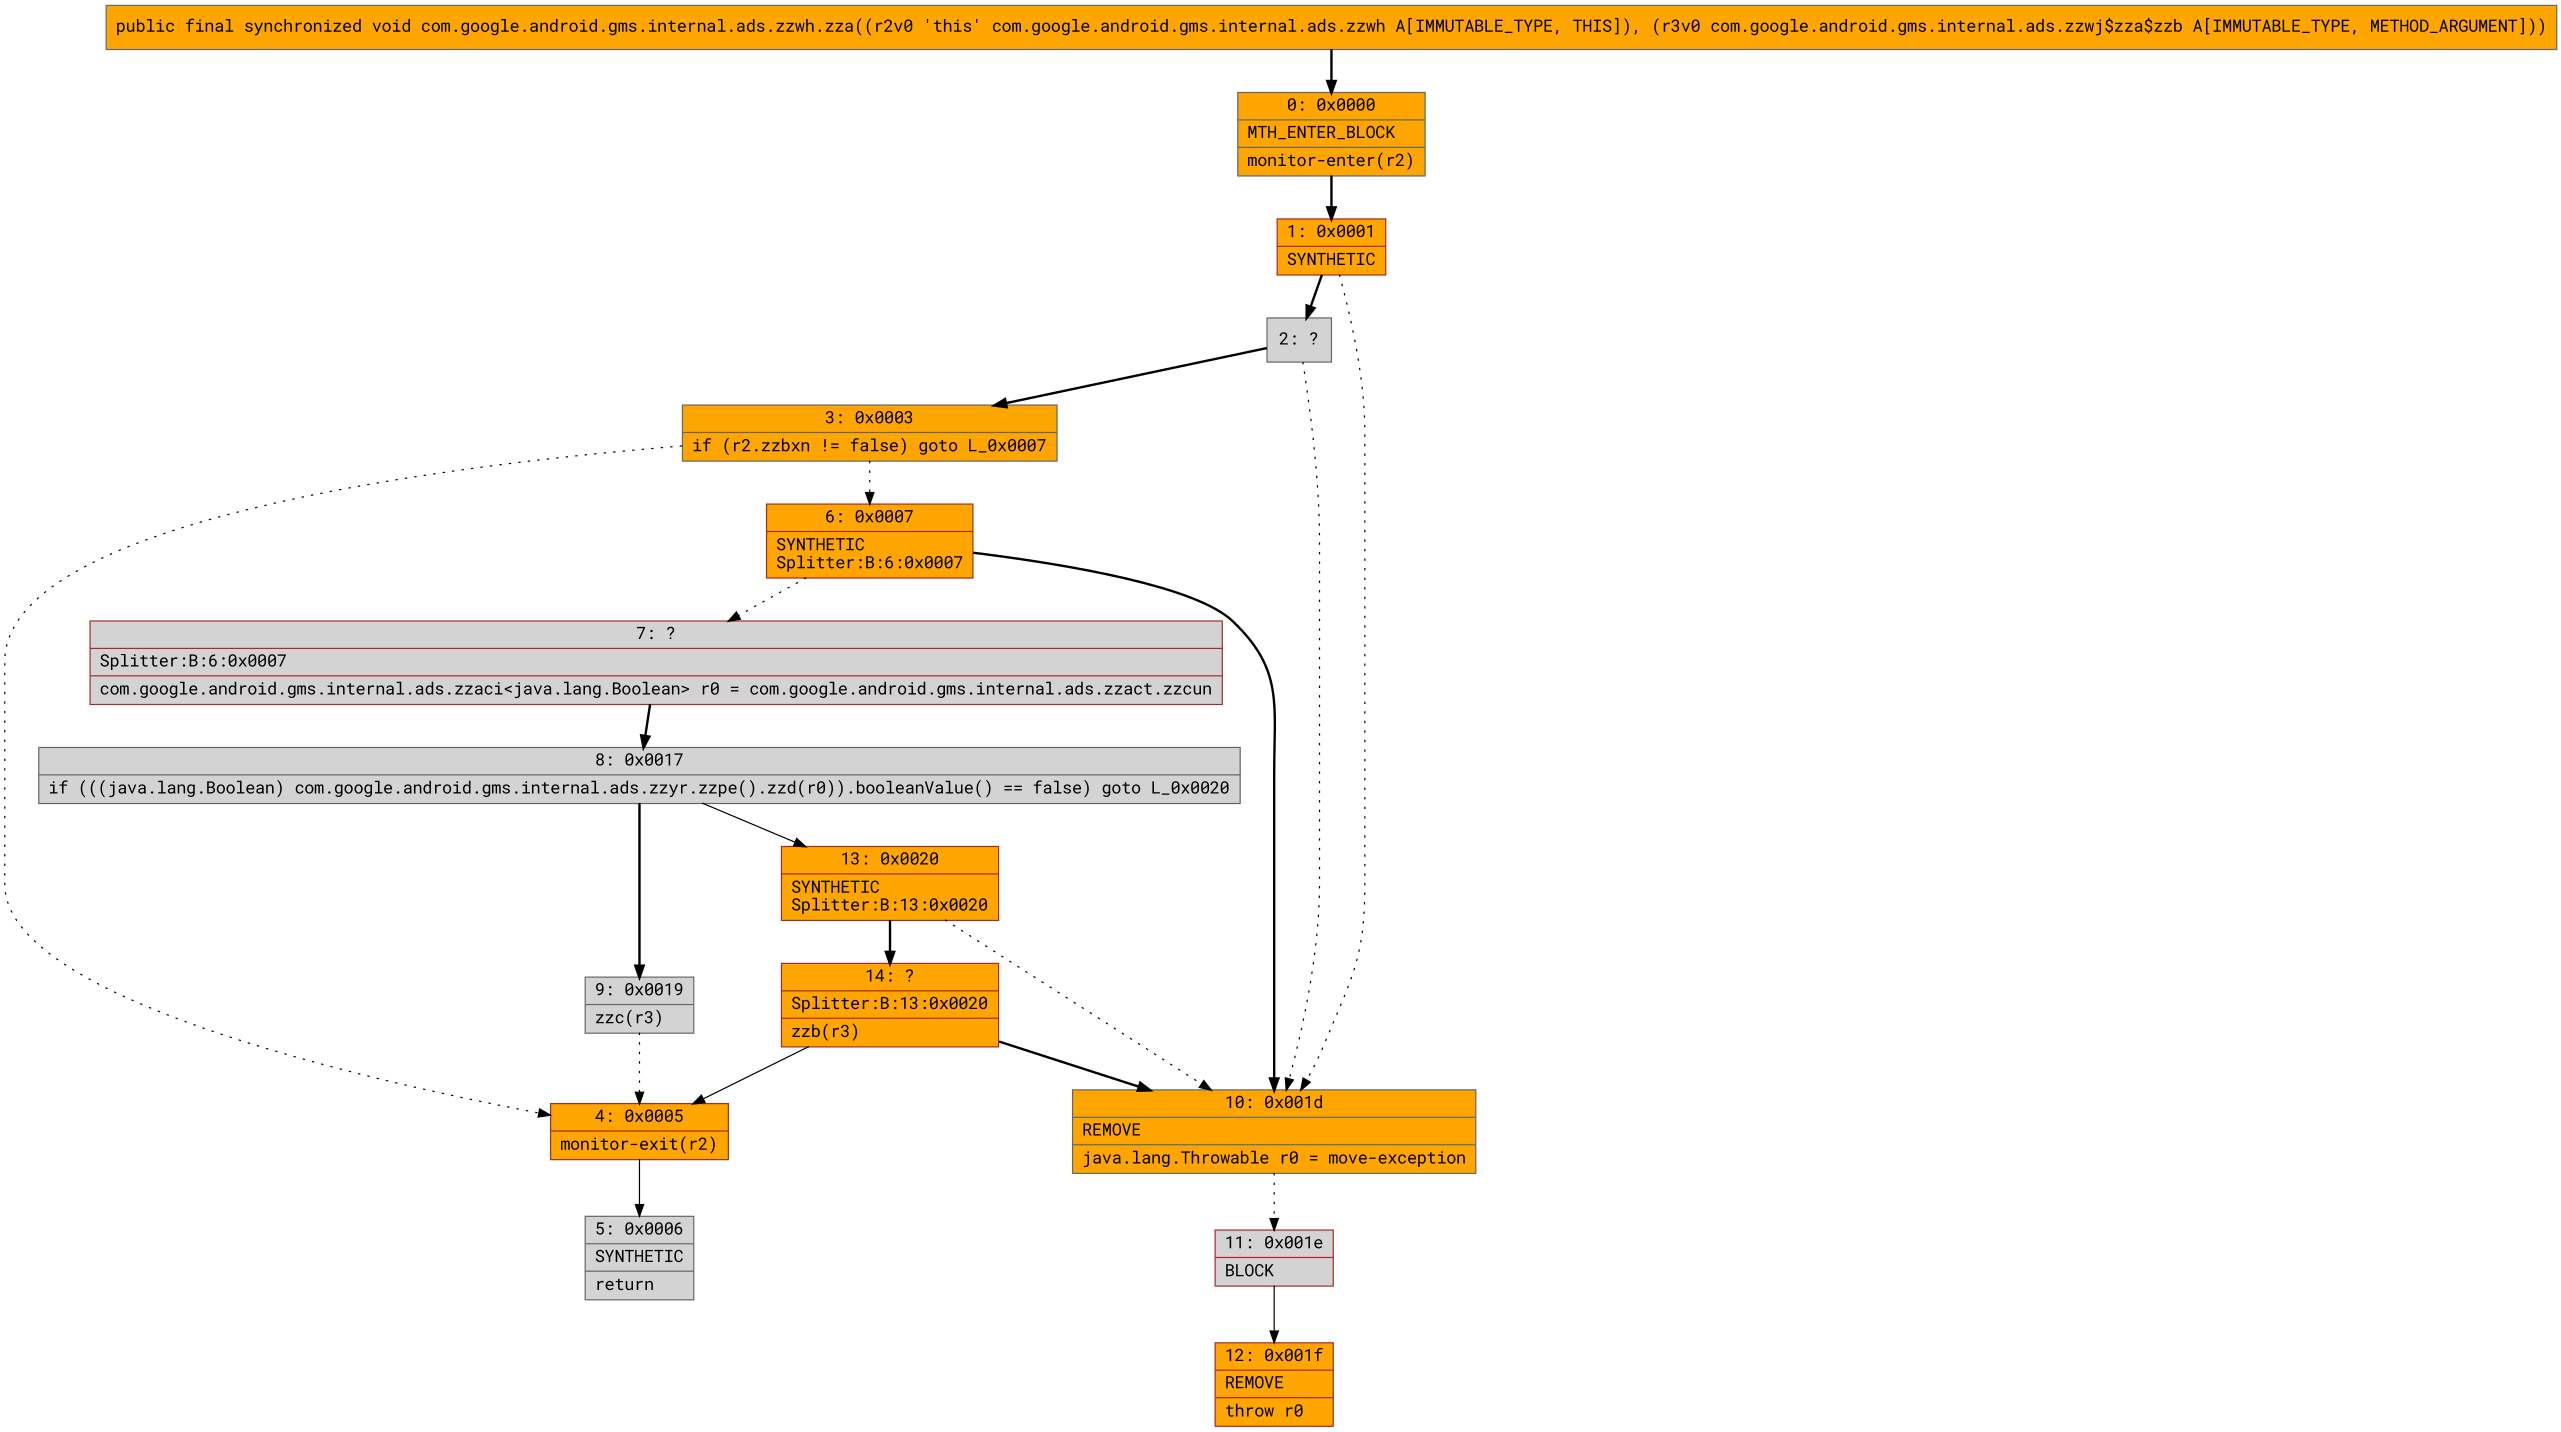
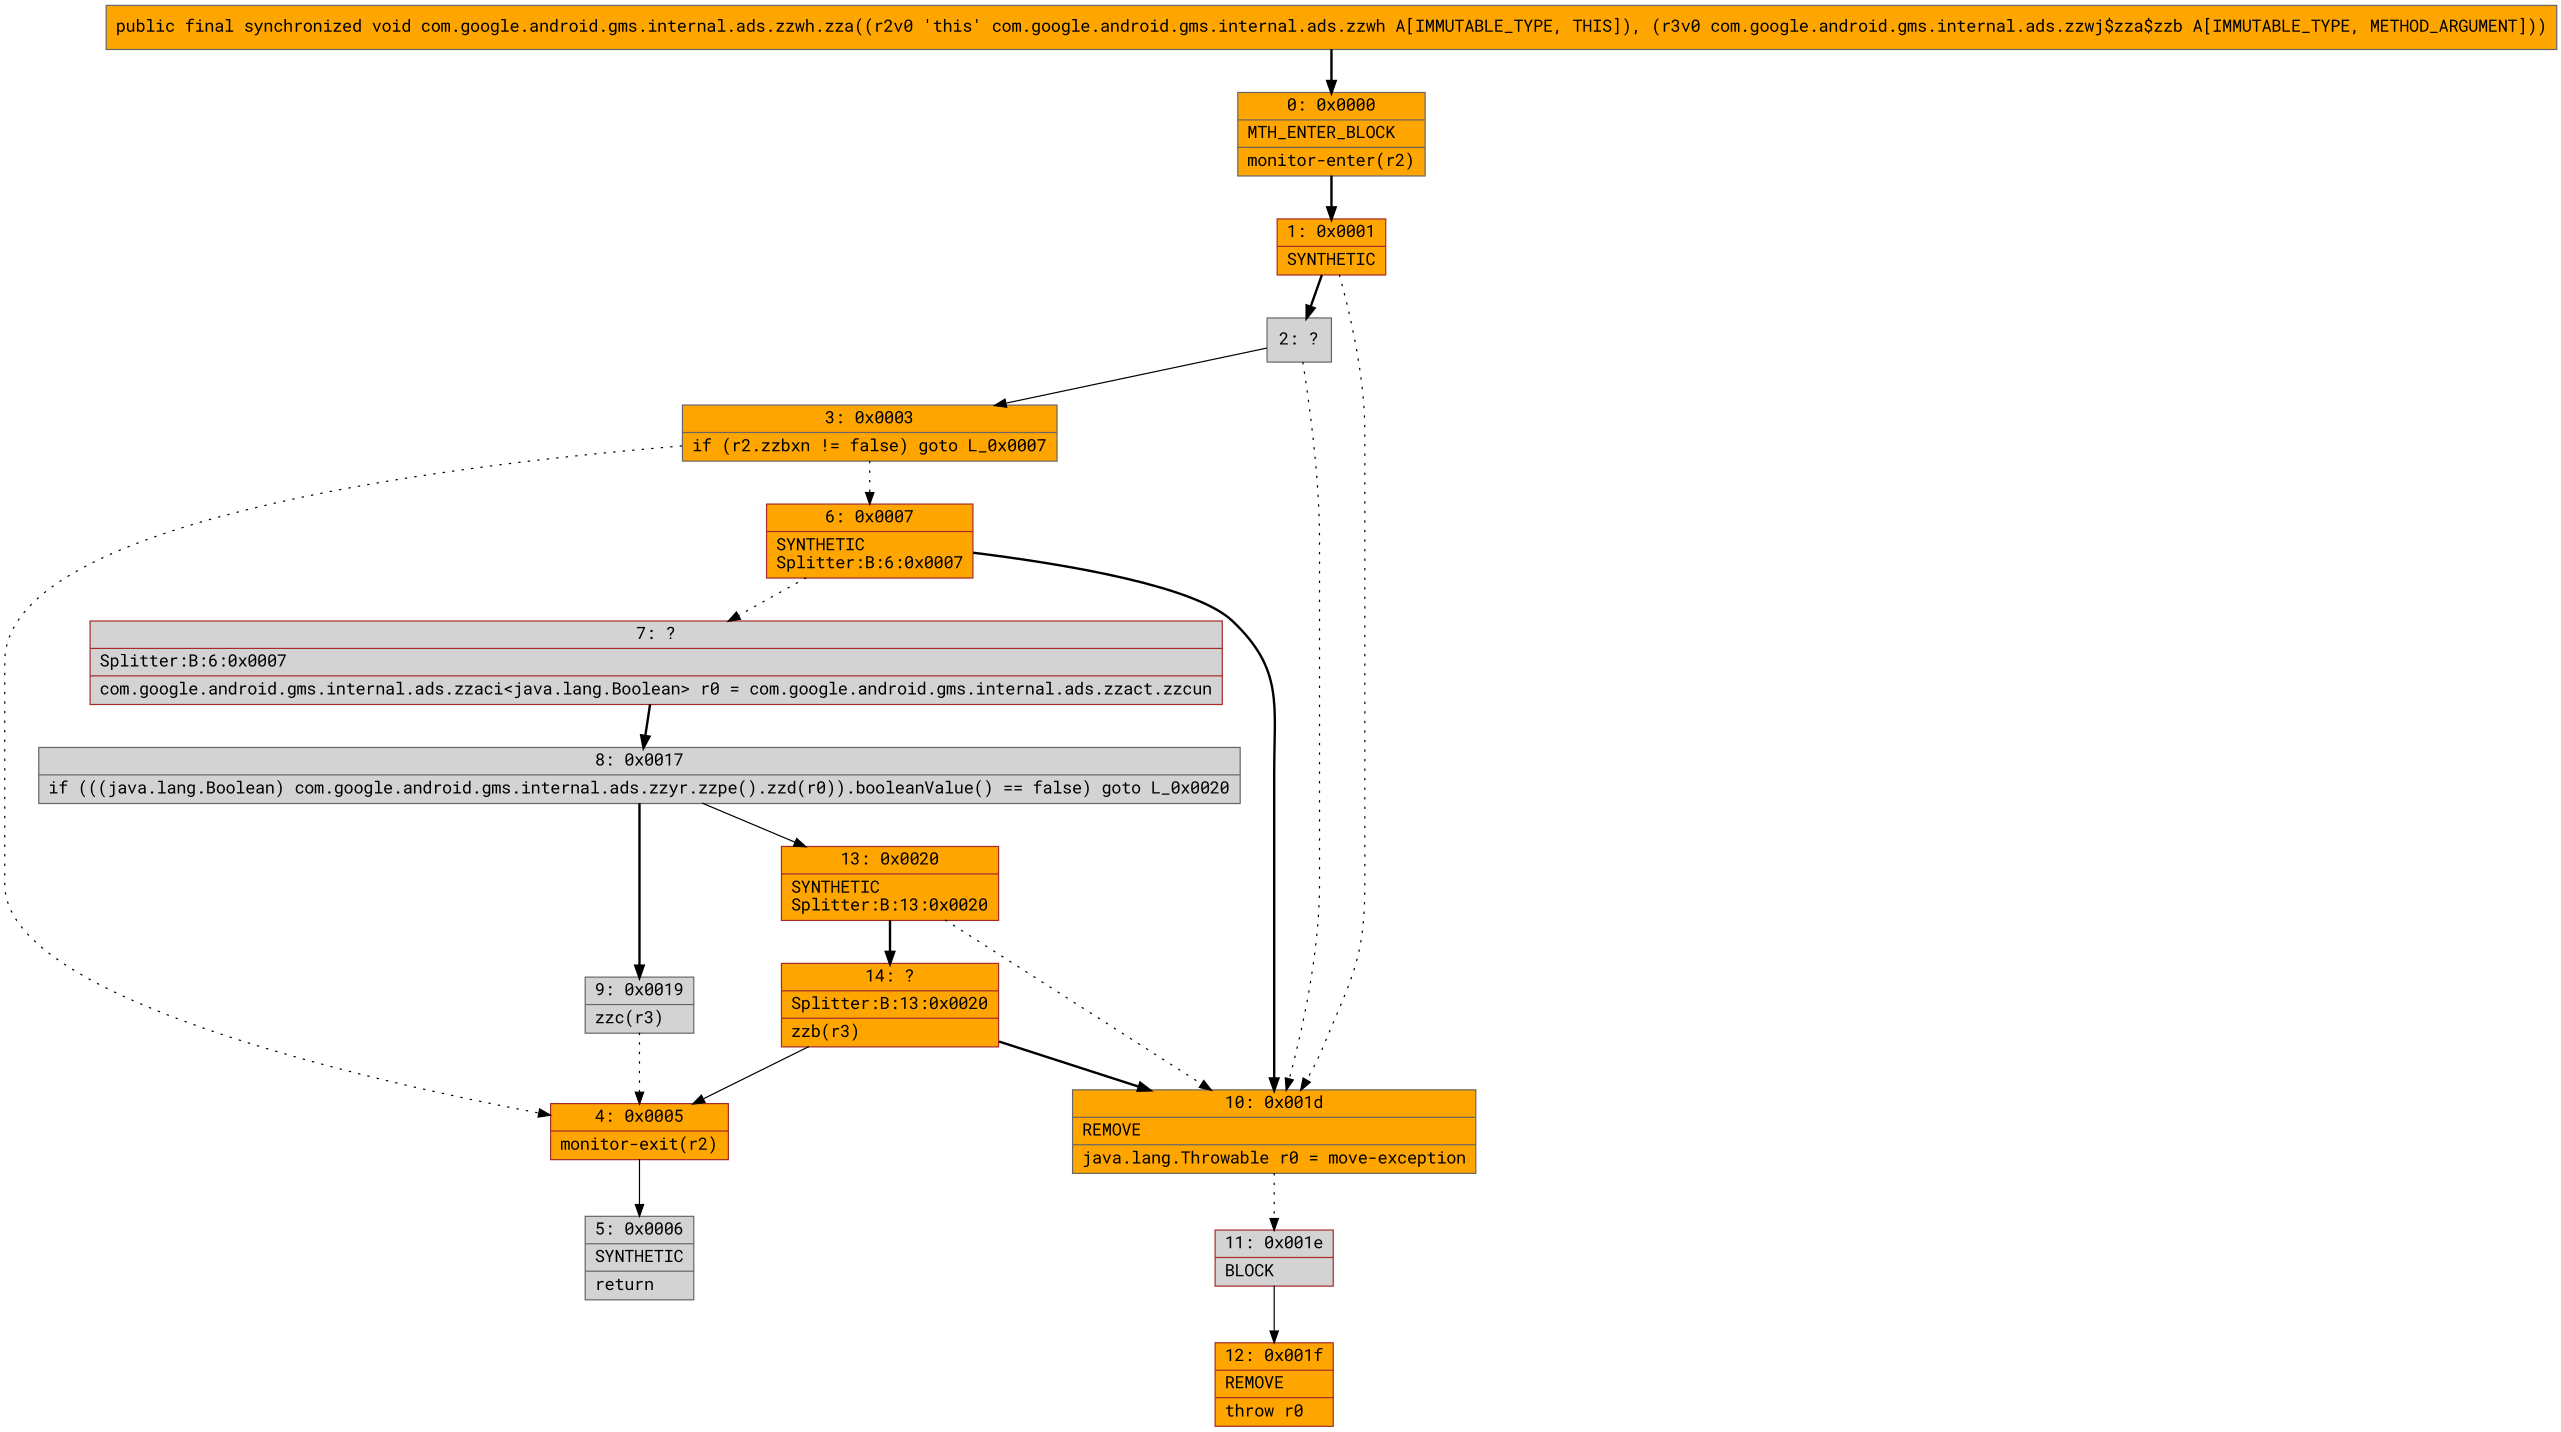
edge "2: ?" -> "3: 0x0003": style bold -> solid
